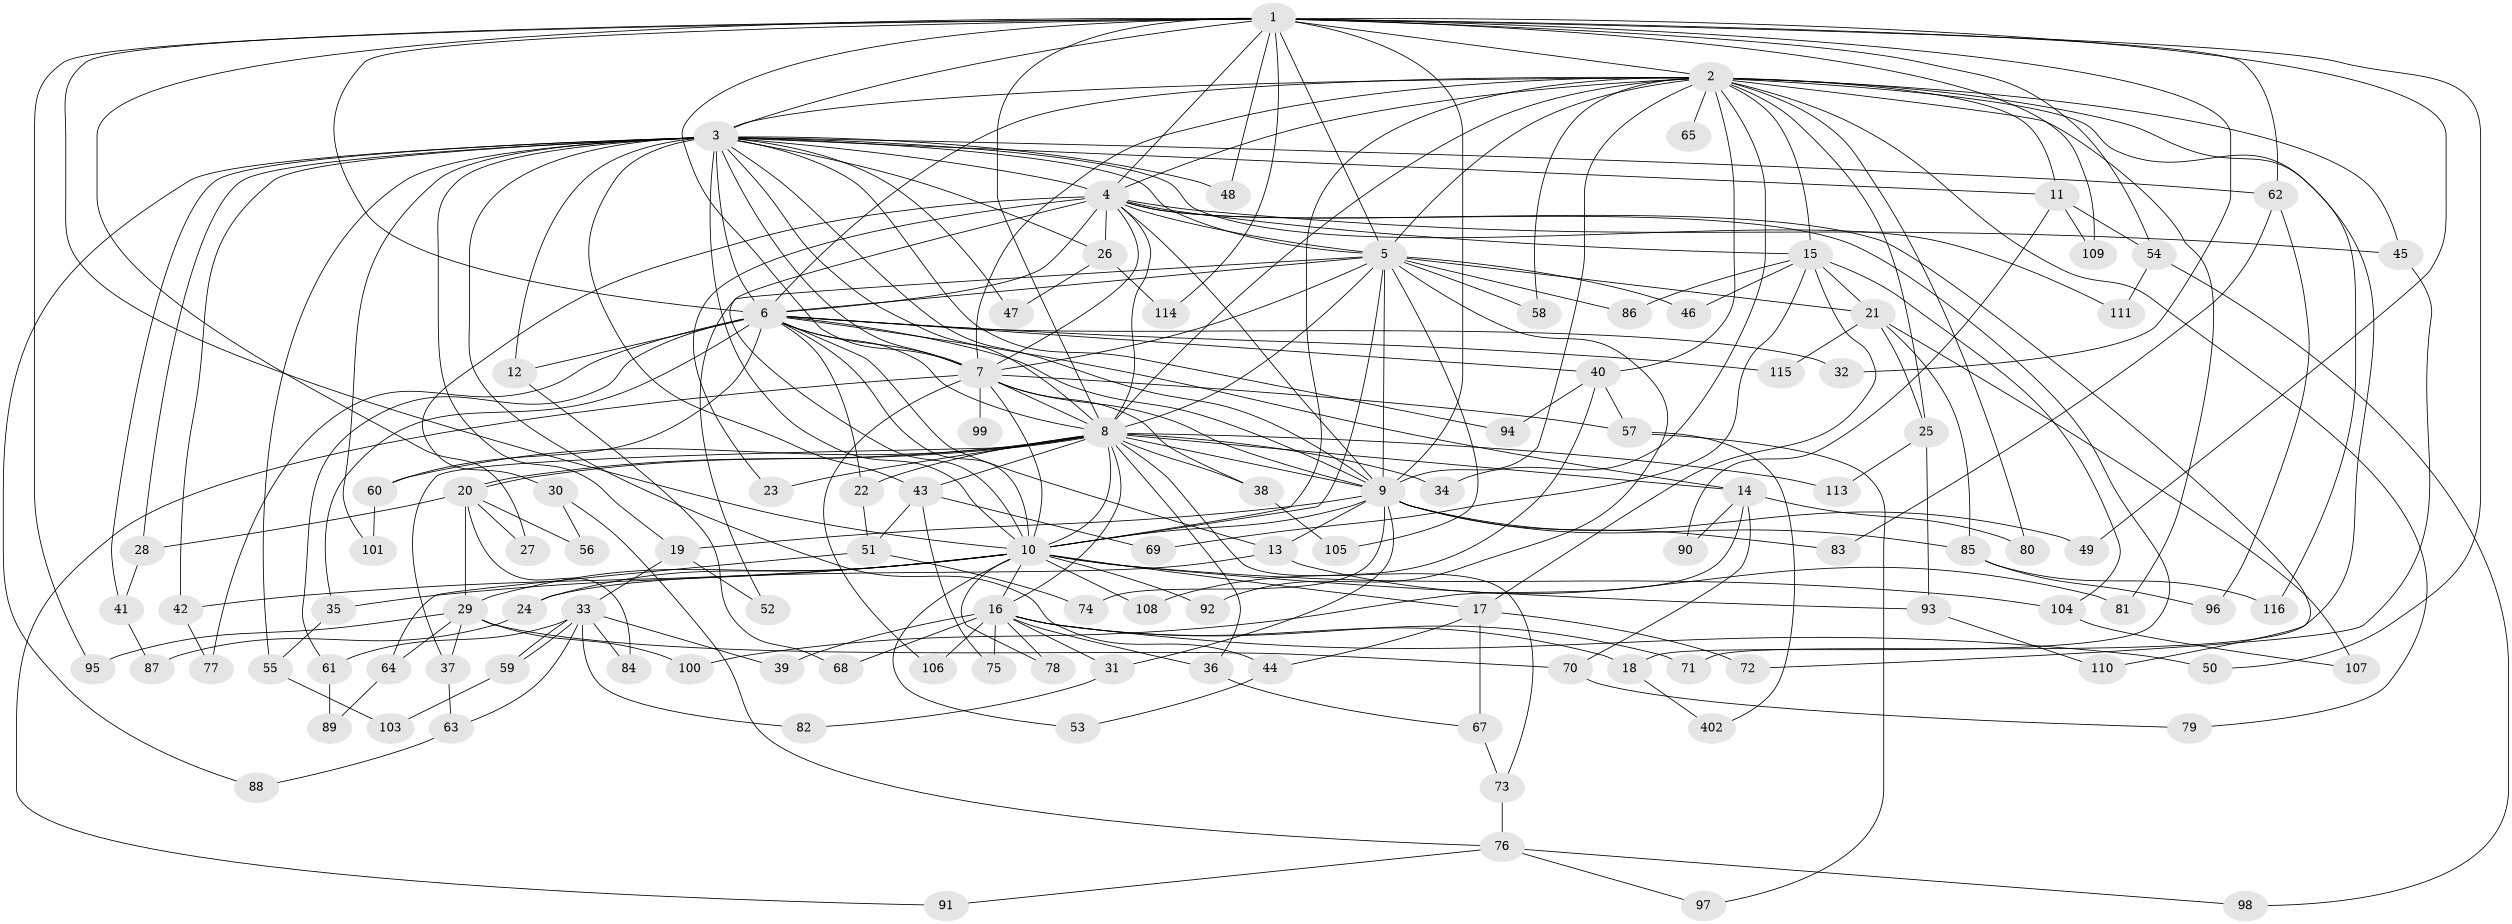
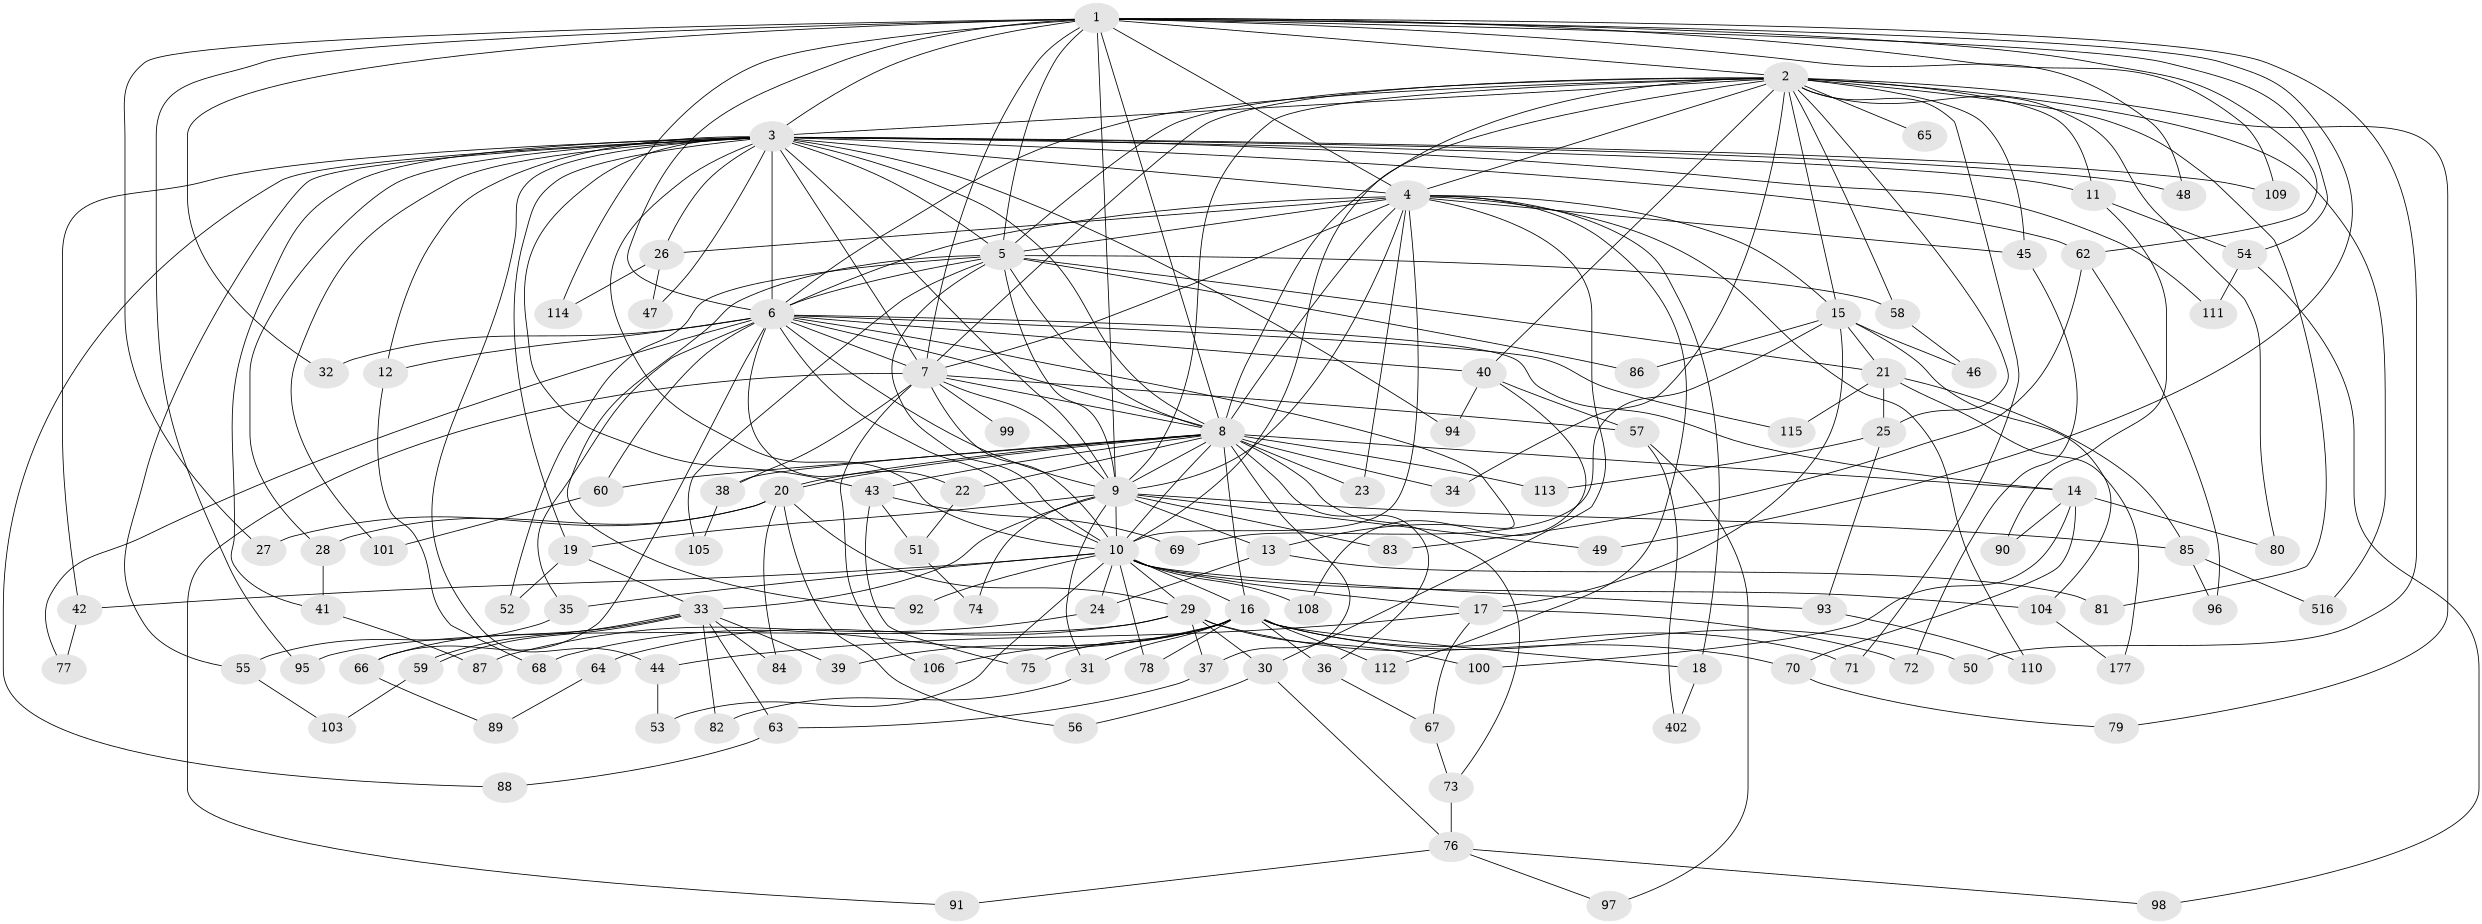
edge "1" -- "10": removed
edge "11" -- "109": now "3" -- "109"
edge "5" -- "46": now "58" -- "46"
edge "5" -- "7": removed
edge "51" -- "64": removed
edge "9" -- "33": added
node "116": label "116" -> "516"
edge "29" -- "30": added
node "61": label "61" -> "66"
node "112": added
node "107": label "107" -> "177"
